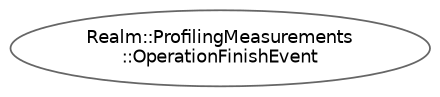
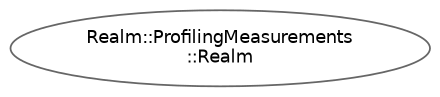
node "Realm::ProfilingMeasurements ::OperationFinishEvent": label "Realm::ProfilingMeasurements ::OperationFinishEvent" -> "Realm::ProfilingMeasurements ::Realm"
